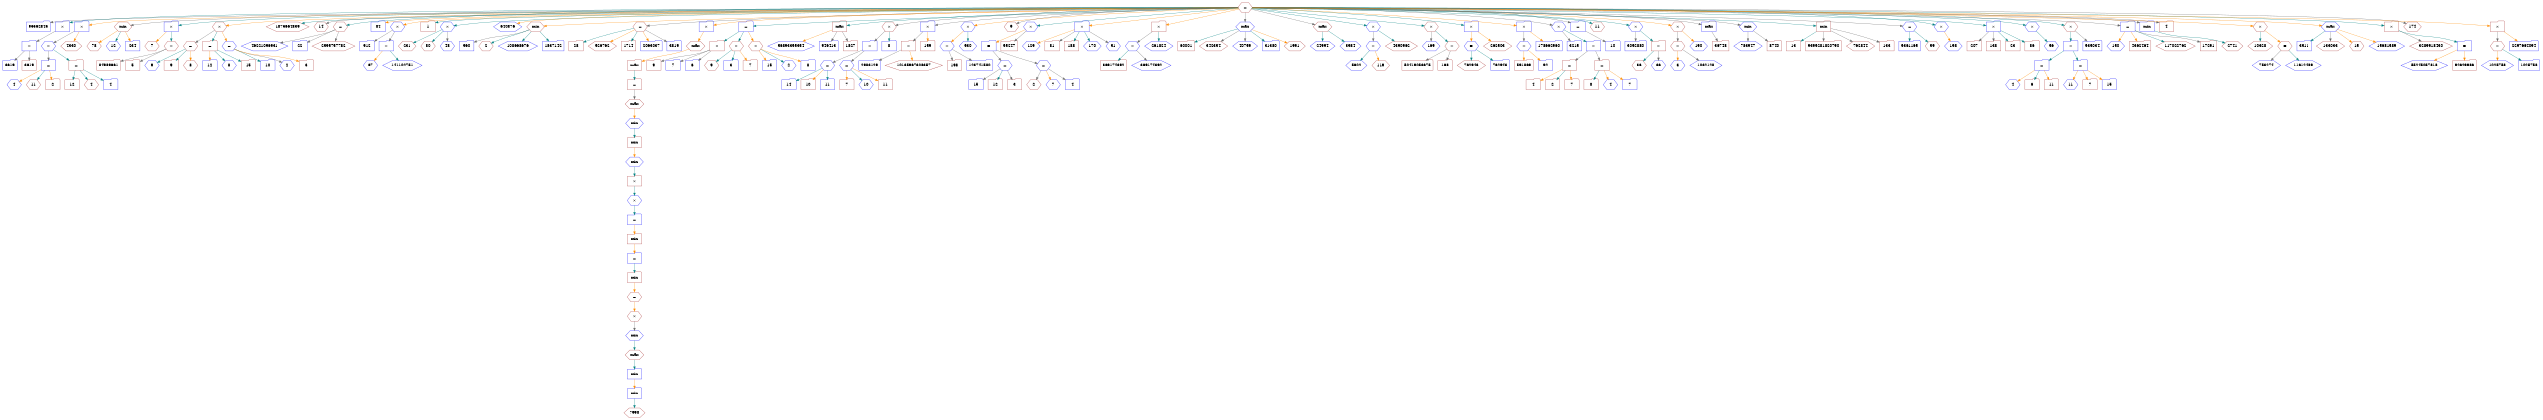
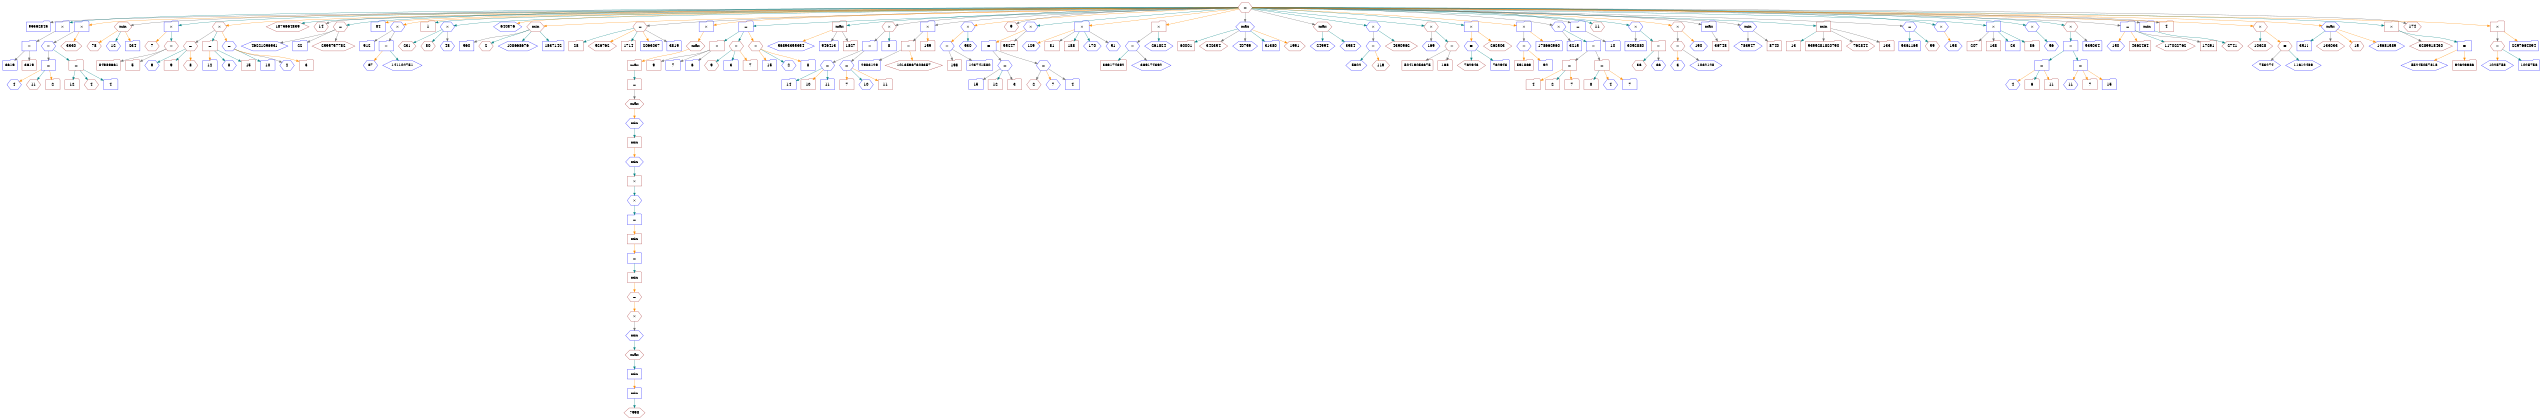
node "4330": label "4330" -> "3330"
node "23": color brown -> blue
